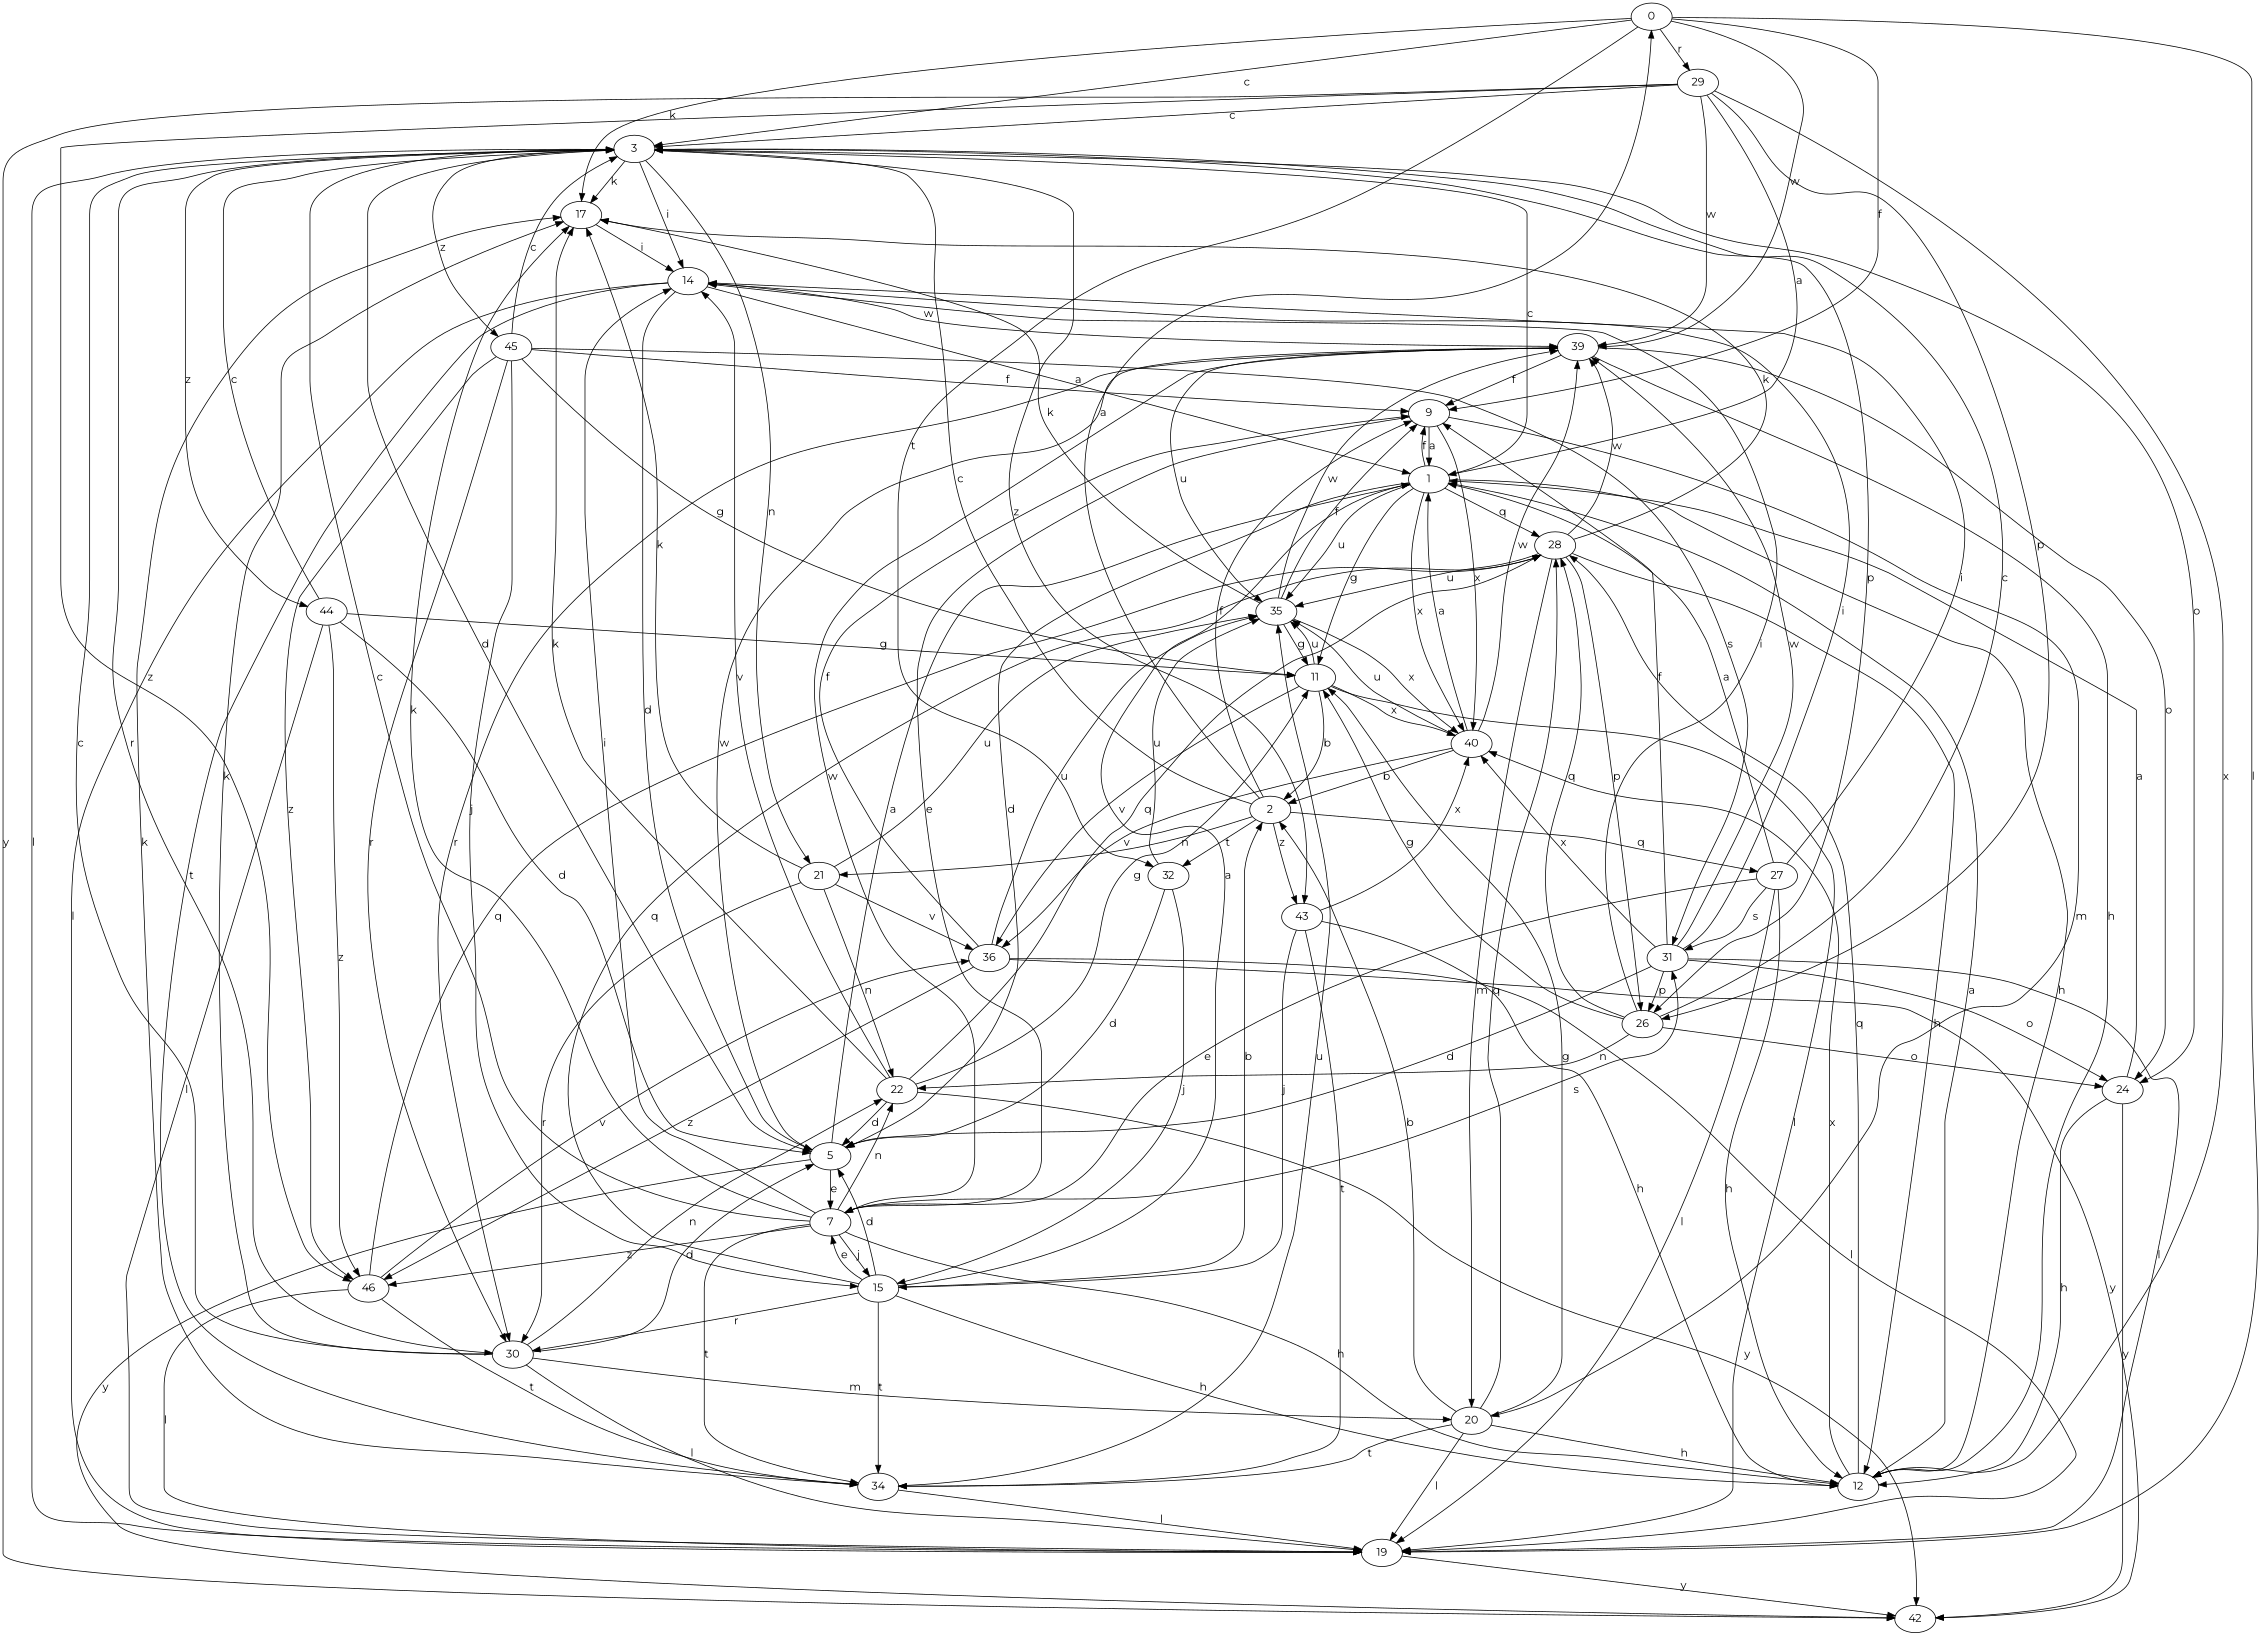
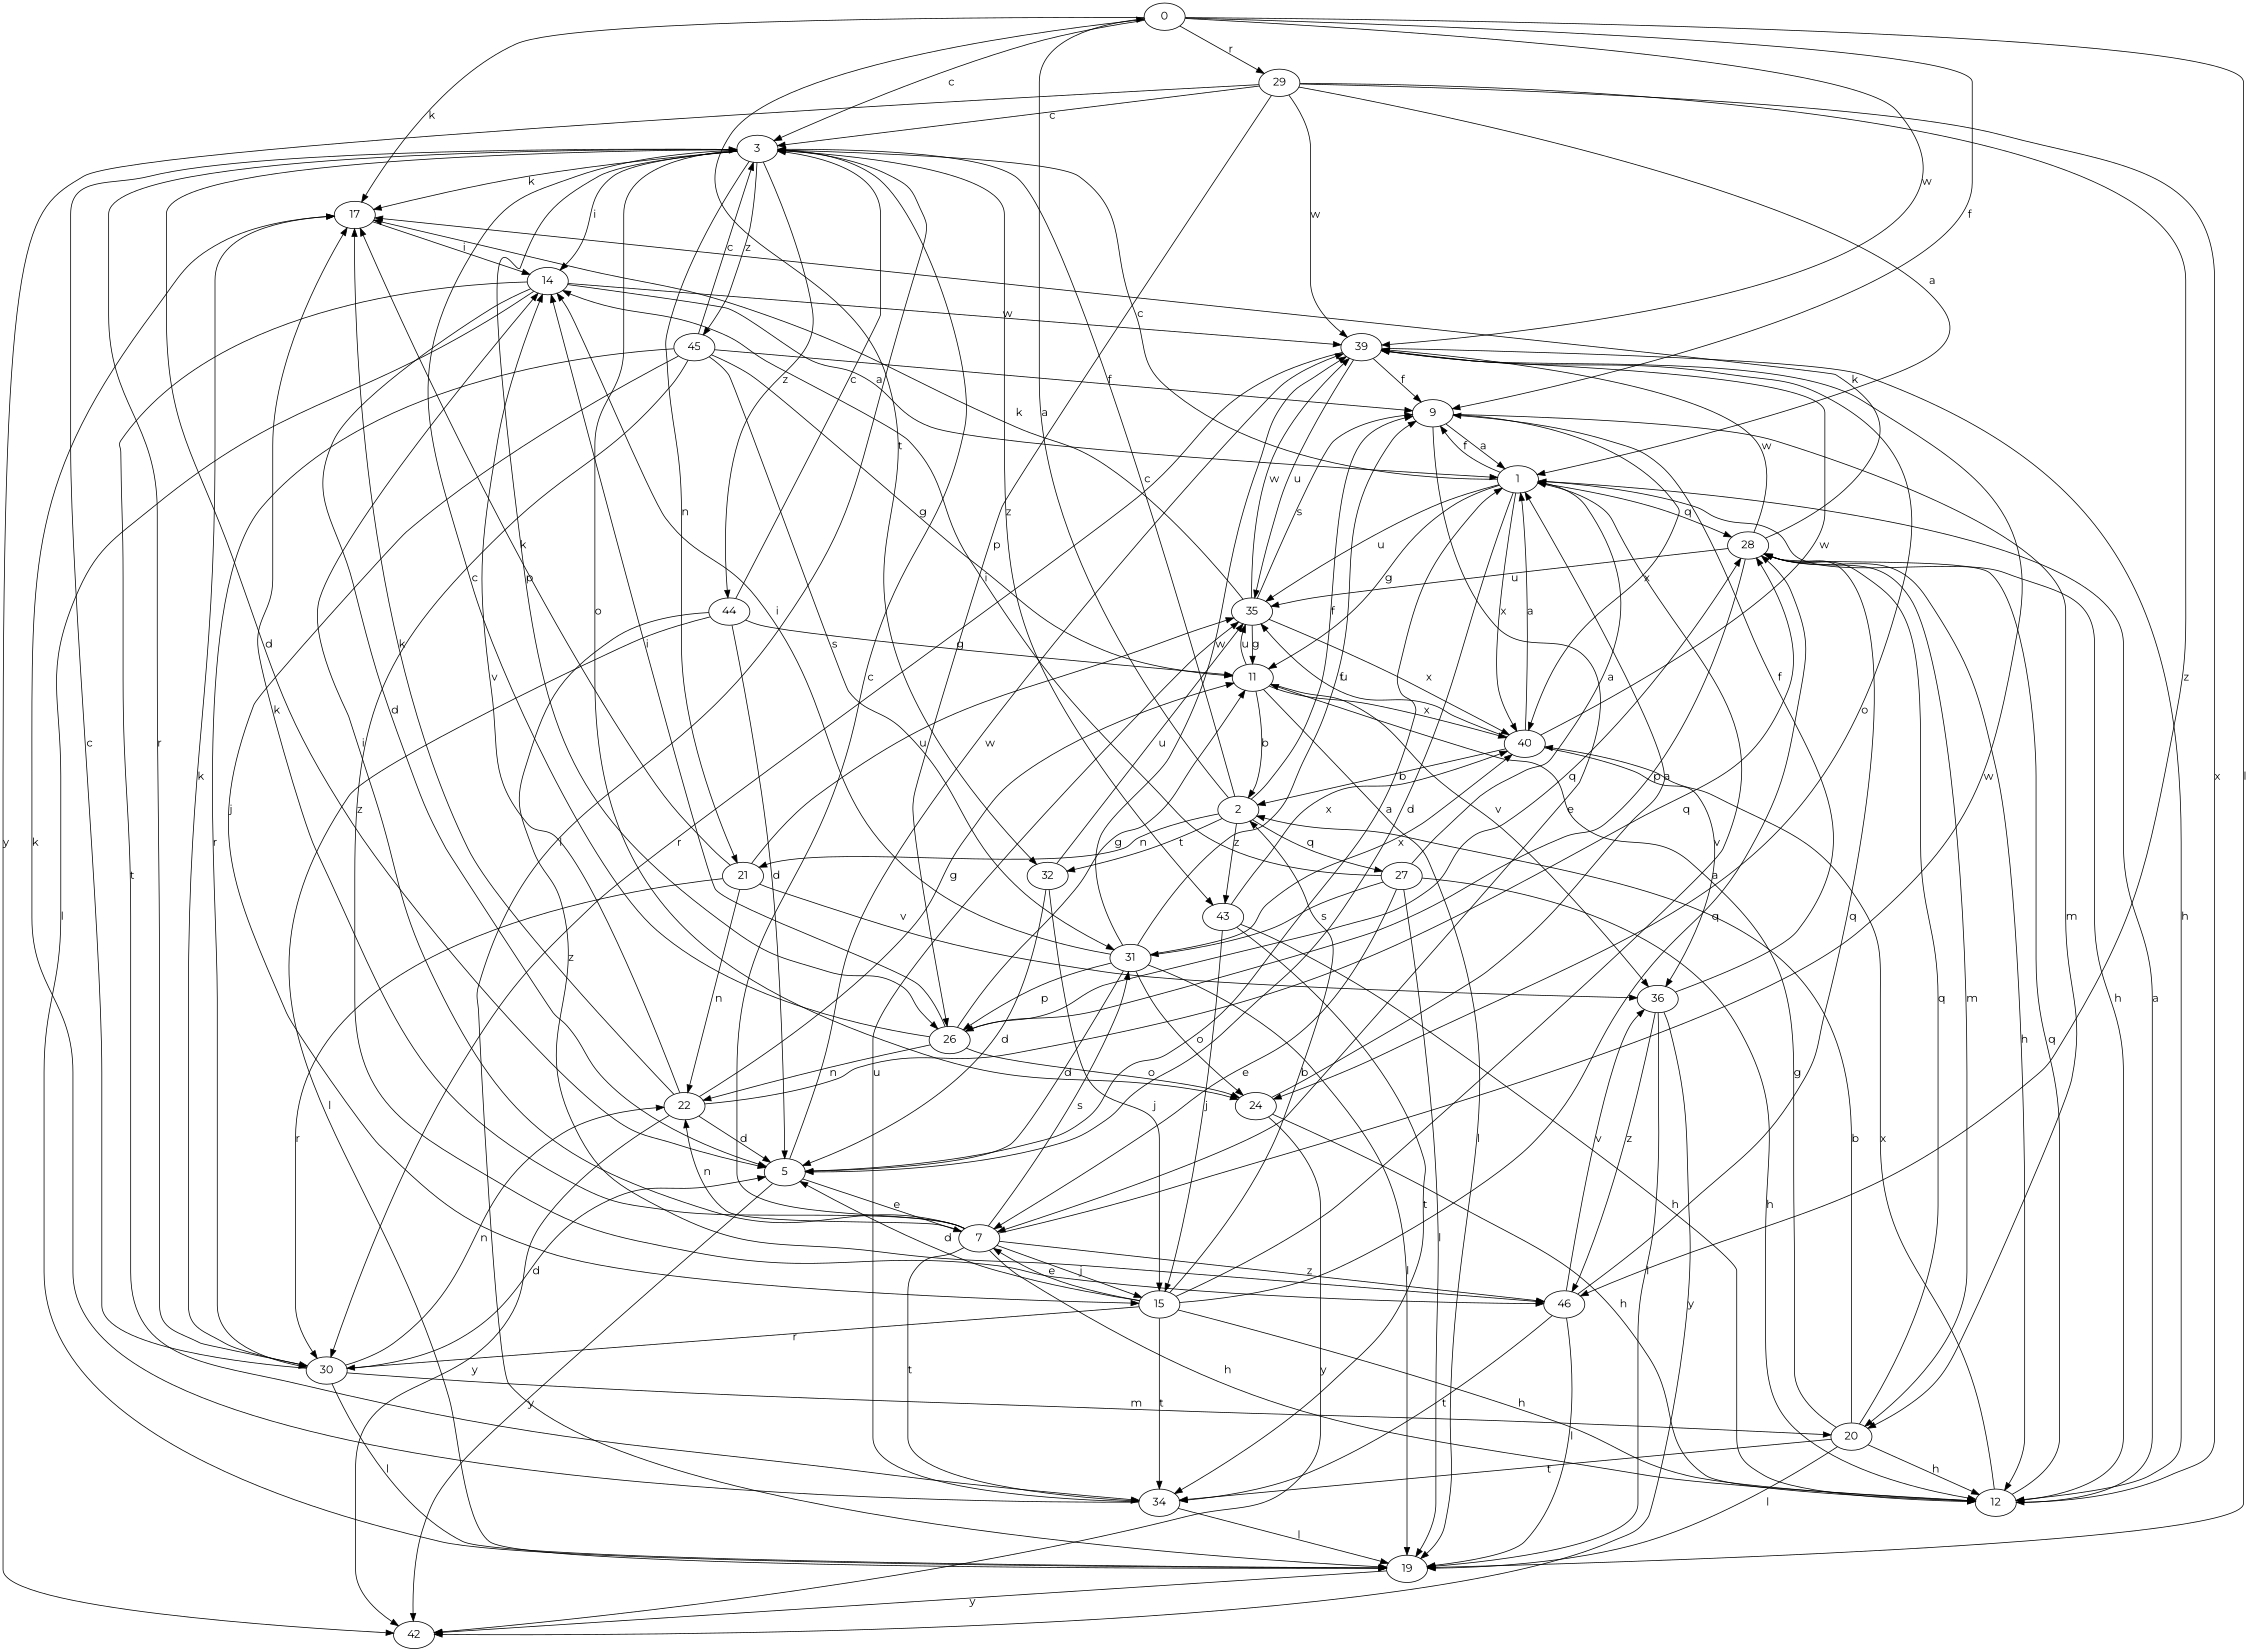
edge "35" -> "9": label "f" -> "s"
edge "36" -> "35": removed, label "u"
